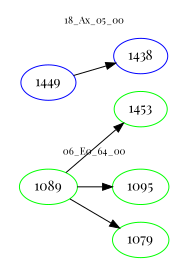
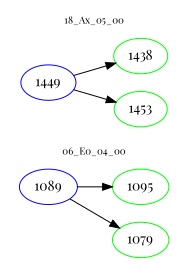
node "1438": color blue -> green
edge "1089" -> "1453": now "1449" -> "1453"
cluster "06_E0_64_00": label "06_E0_64_00" -> "06_E0_04_00"
node "1089": color green -> blue
